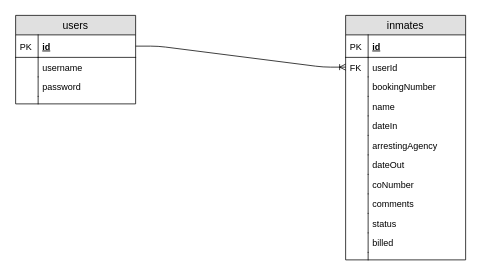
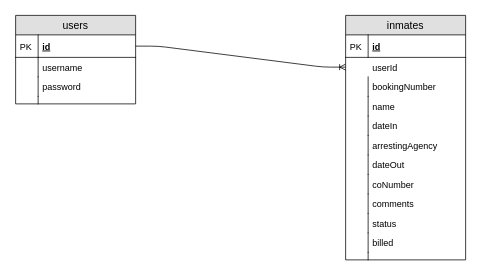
node "FK": removed
